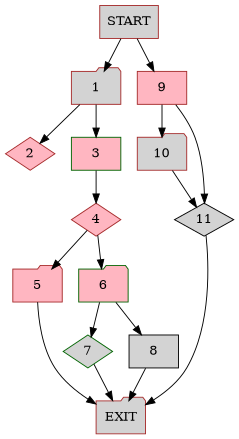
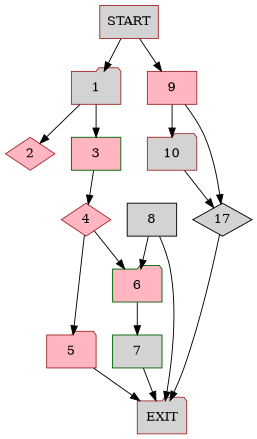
node "11": label "11" -> "17"
edge "6" -> "8": reversed
node "7": shape diamond -> box
